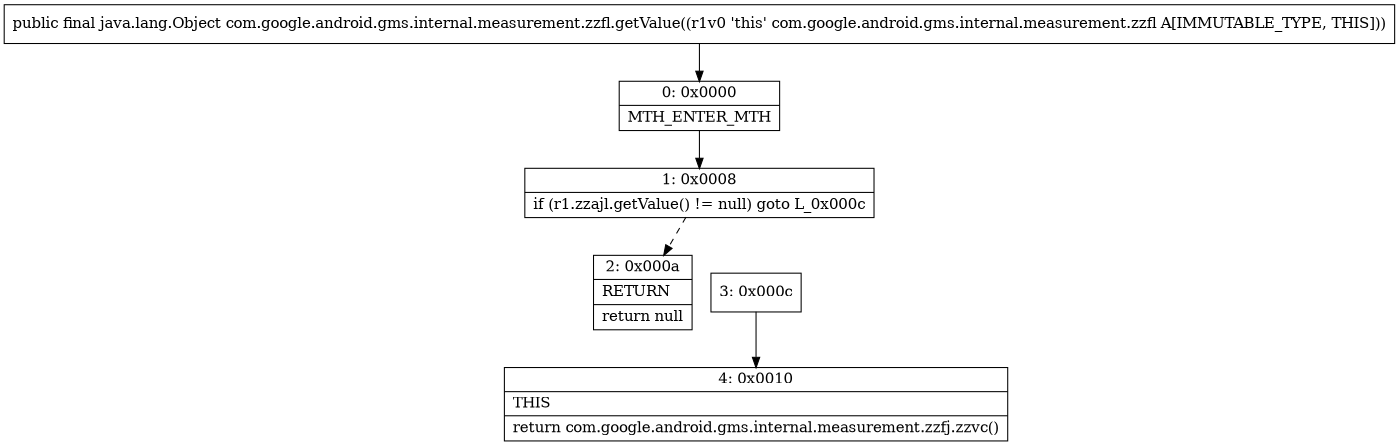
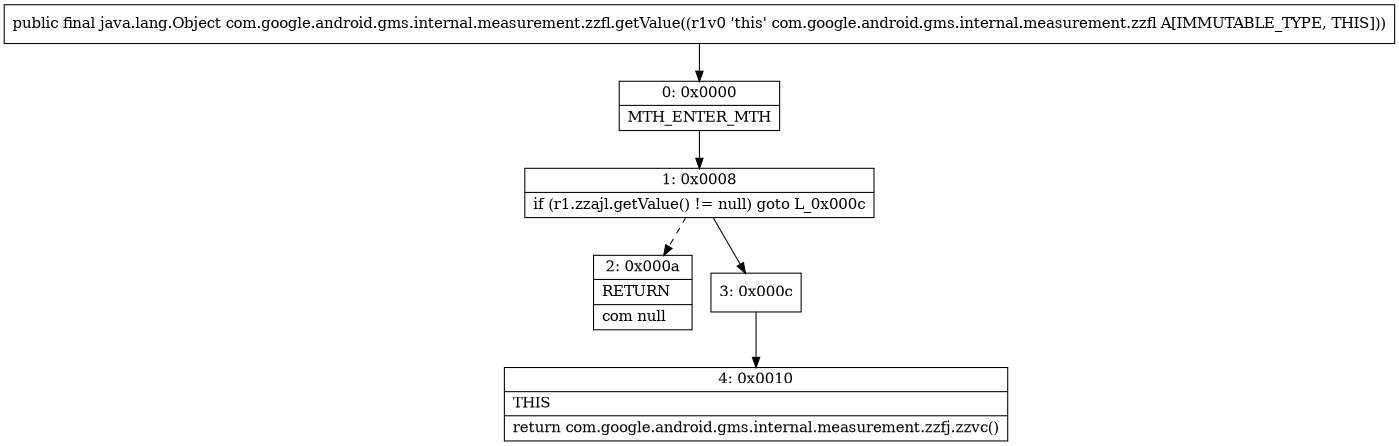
edge "1: 0x0008" -> "3: 0x000c": added
node "2: 0x000a": text "return null" -> "com null"
